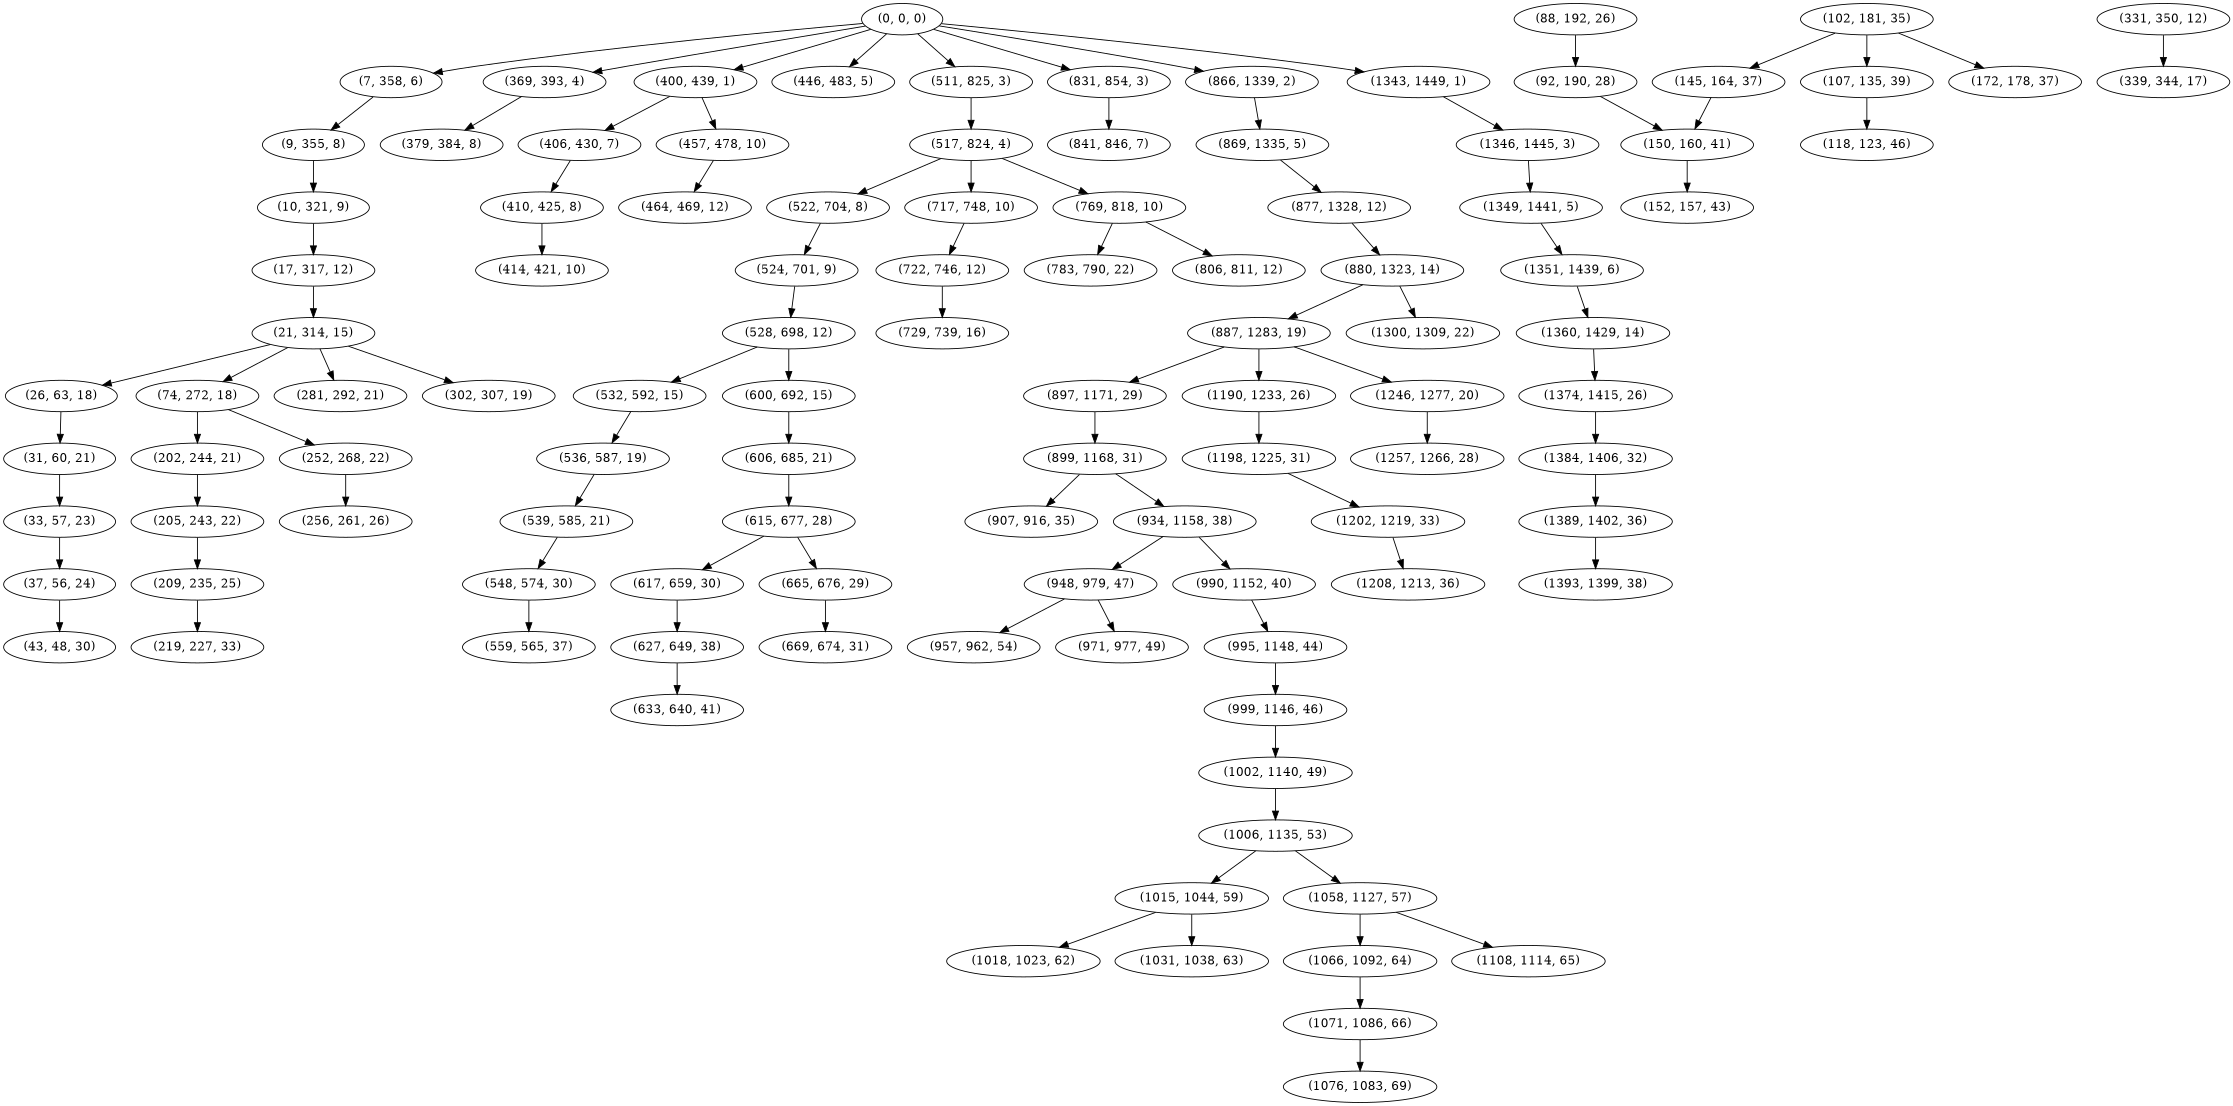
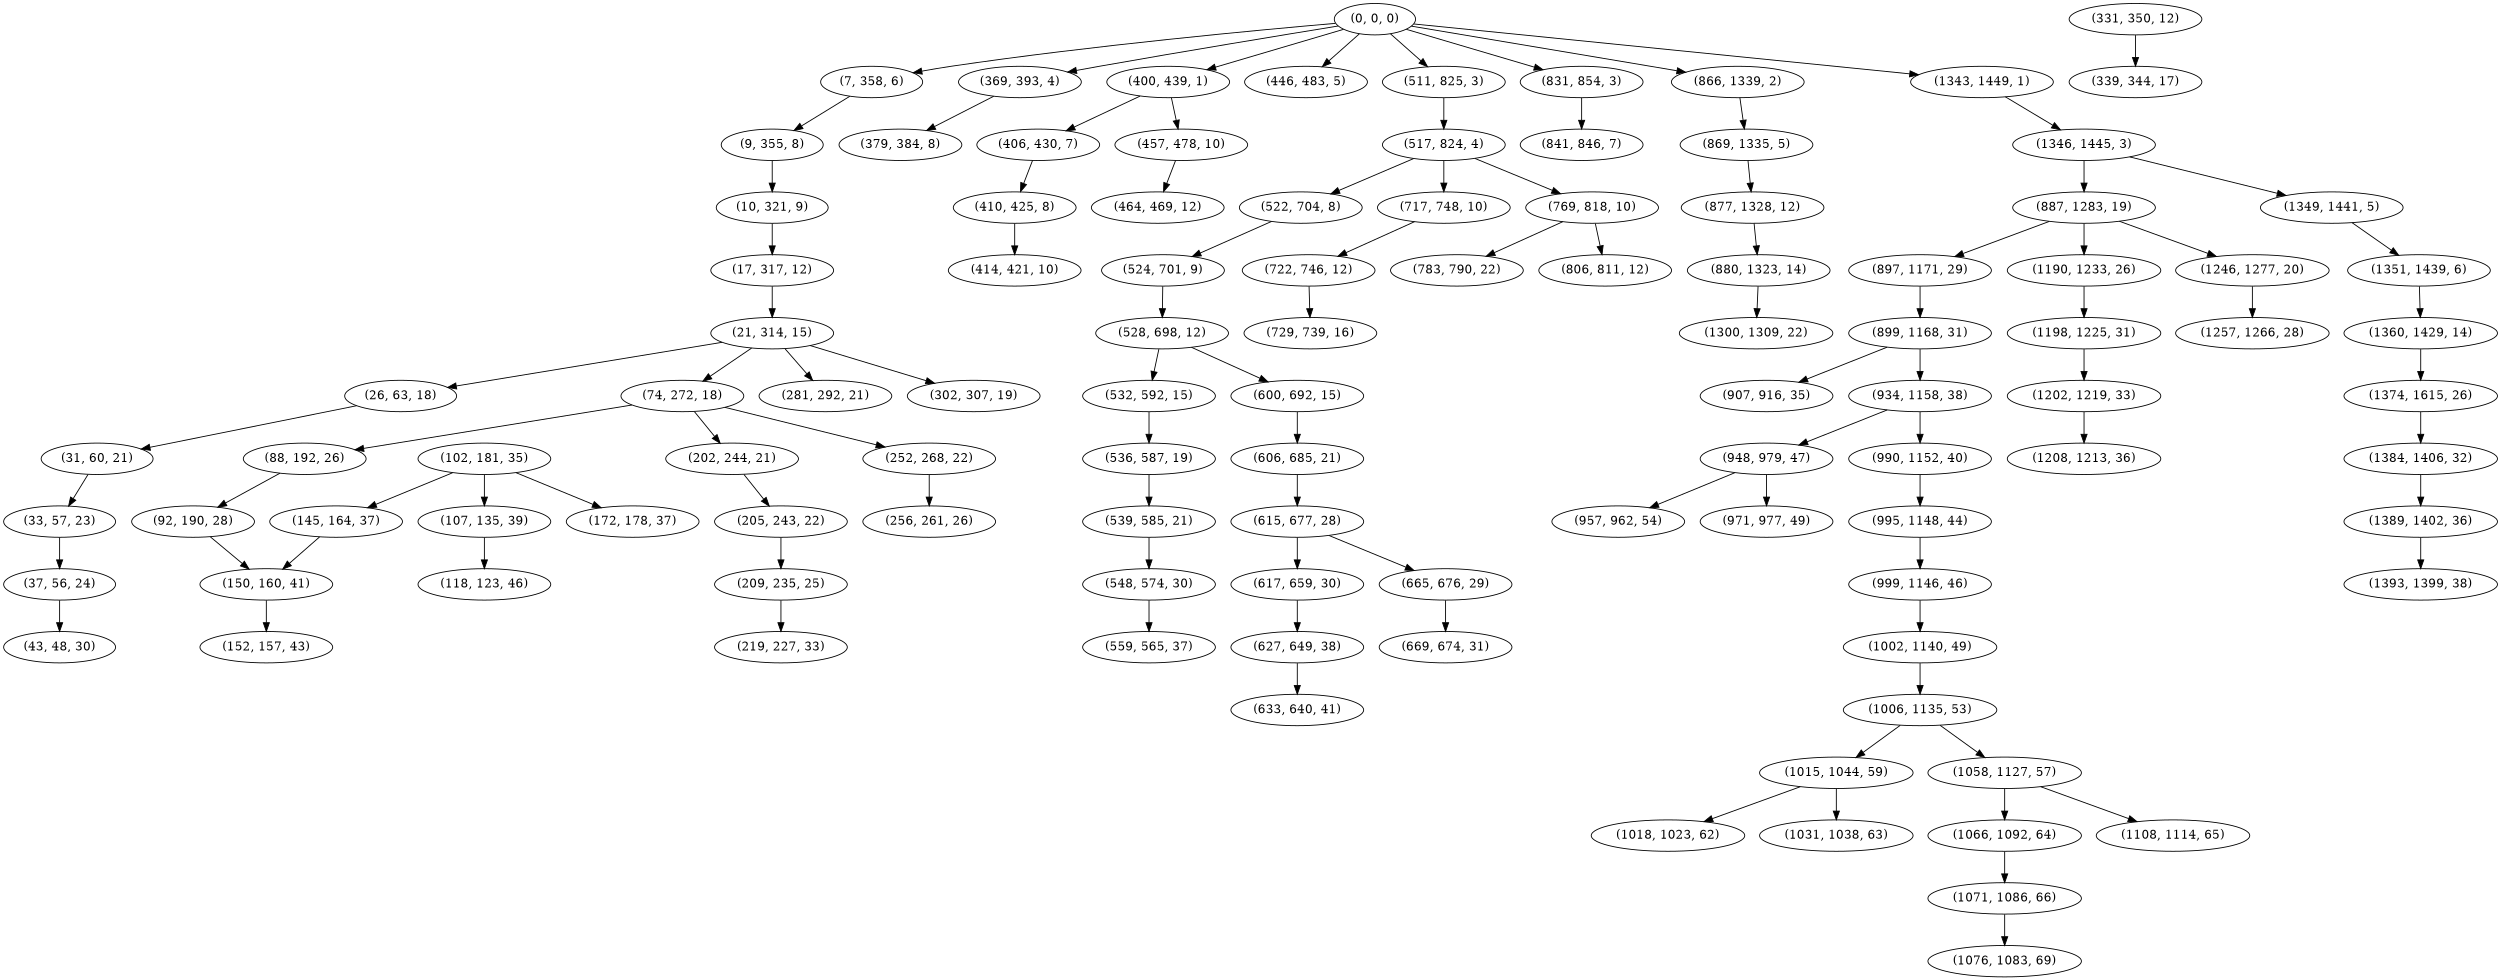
edge "(880, 1323, 14)" -> "(887, 1283, 19)": now "(1346, 1445, 3)" -> "(887, 1283, 19)"
node "(1374, 1415, 26)": label "(1374, 1415, 26)" -> "(1374, 1615, 26)"
edge "(74, 272, 18)" -> "(88, 192, 26)": added
